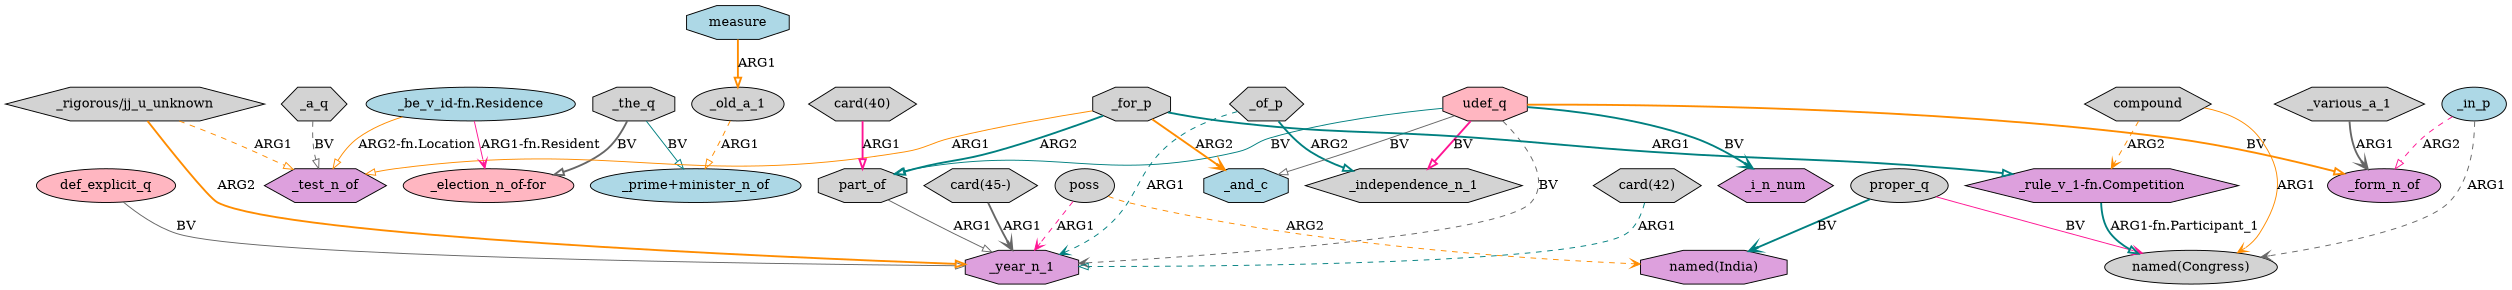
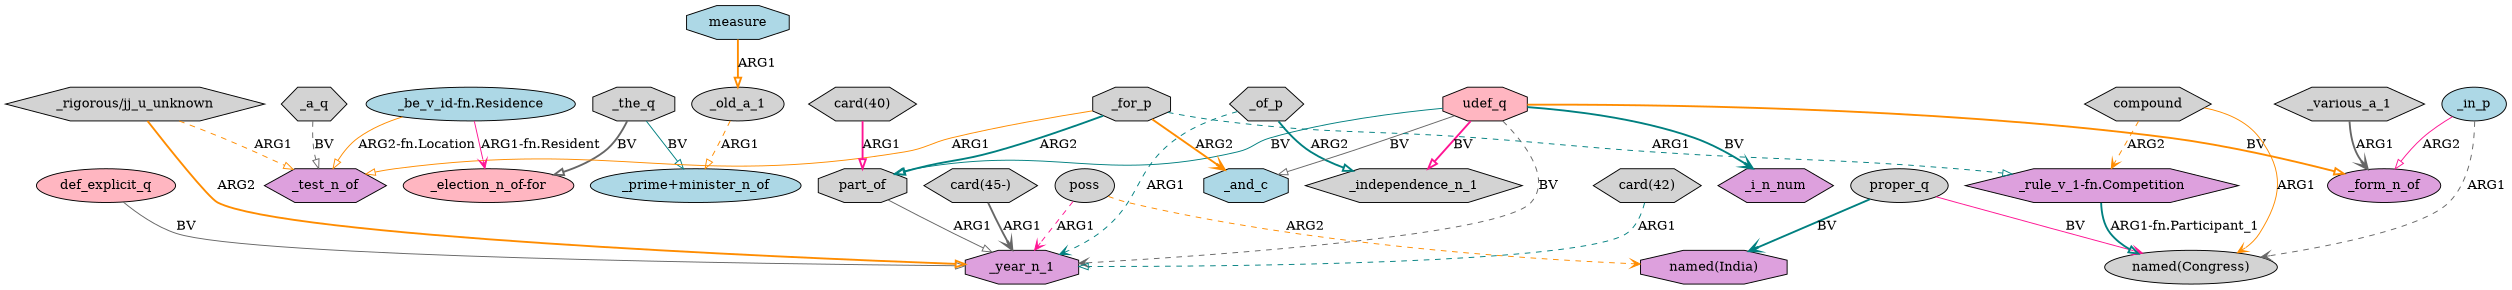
edge "_in_p" -> "_form_n_of": style dashed -> solid
edge "_for_p" -> "_rule_v_1-fn.Competition": style bold -> dashed
